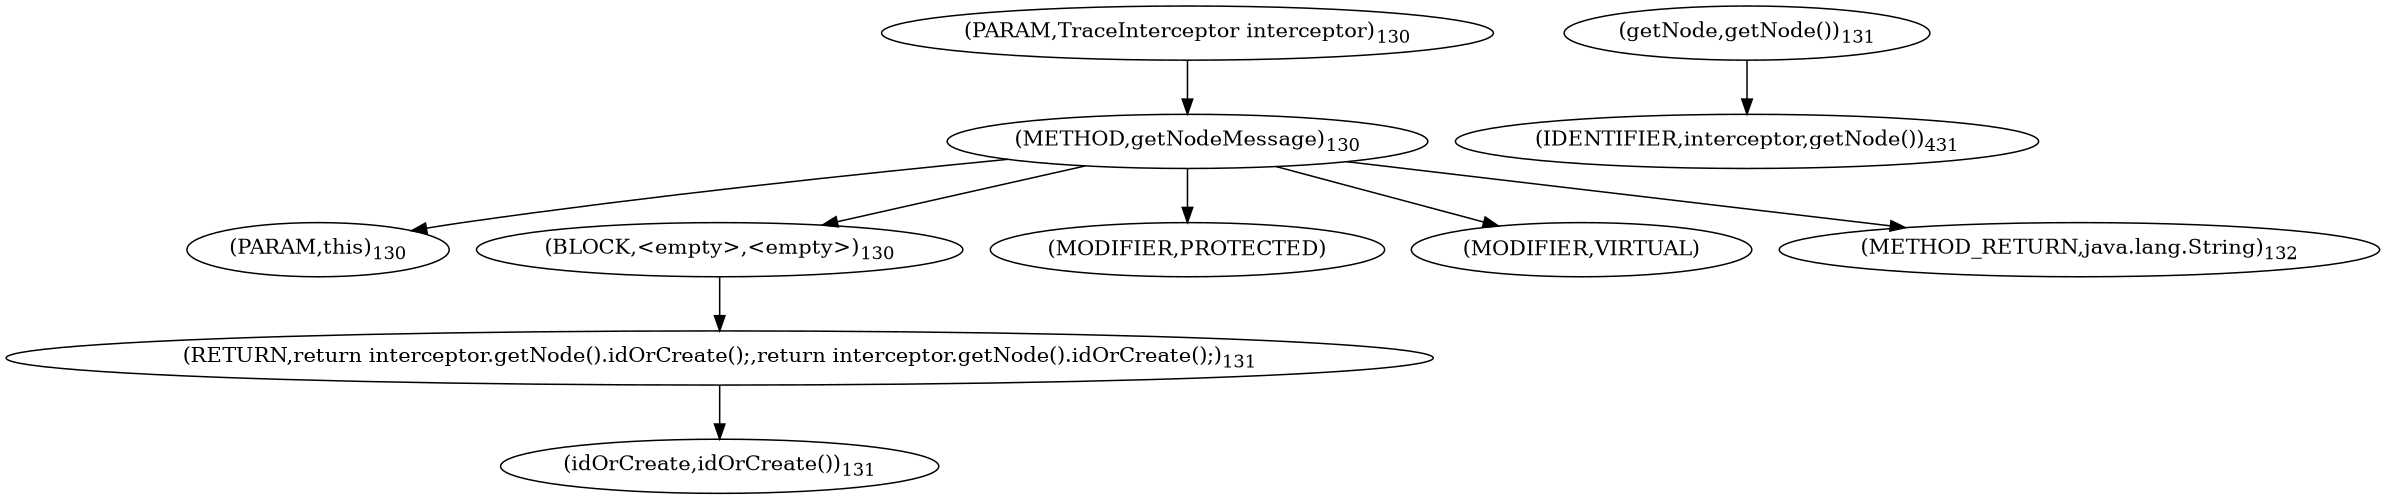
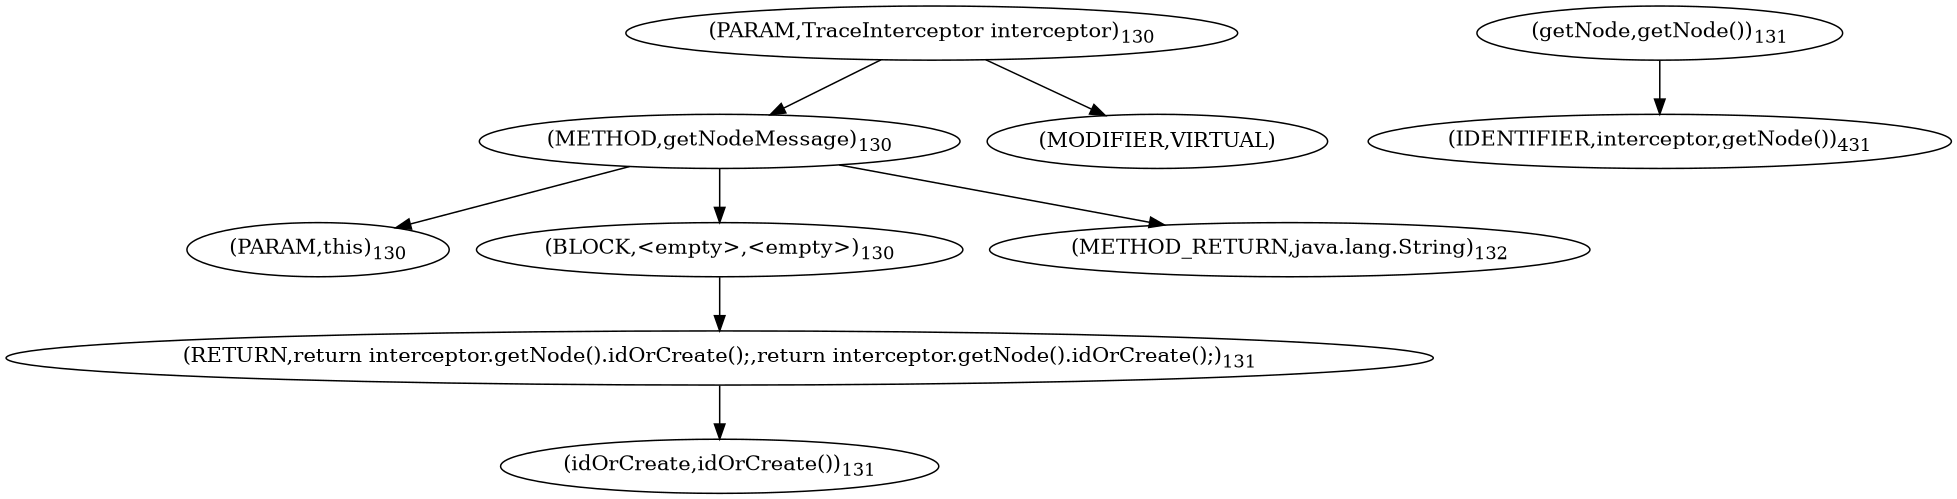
edge "(METHOD,getNodeMessage)" -> "(MODIFIER,VIRTUAL)": now "(PARAM,TraceInterceptor interceptor)" -> "(MODIFIER,VIRTUAL)"
node "(MODIFIER,PROTECTED)": removed
